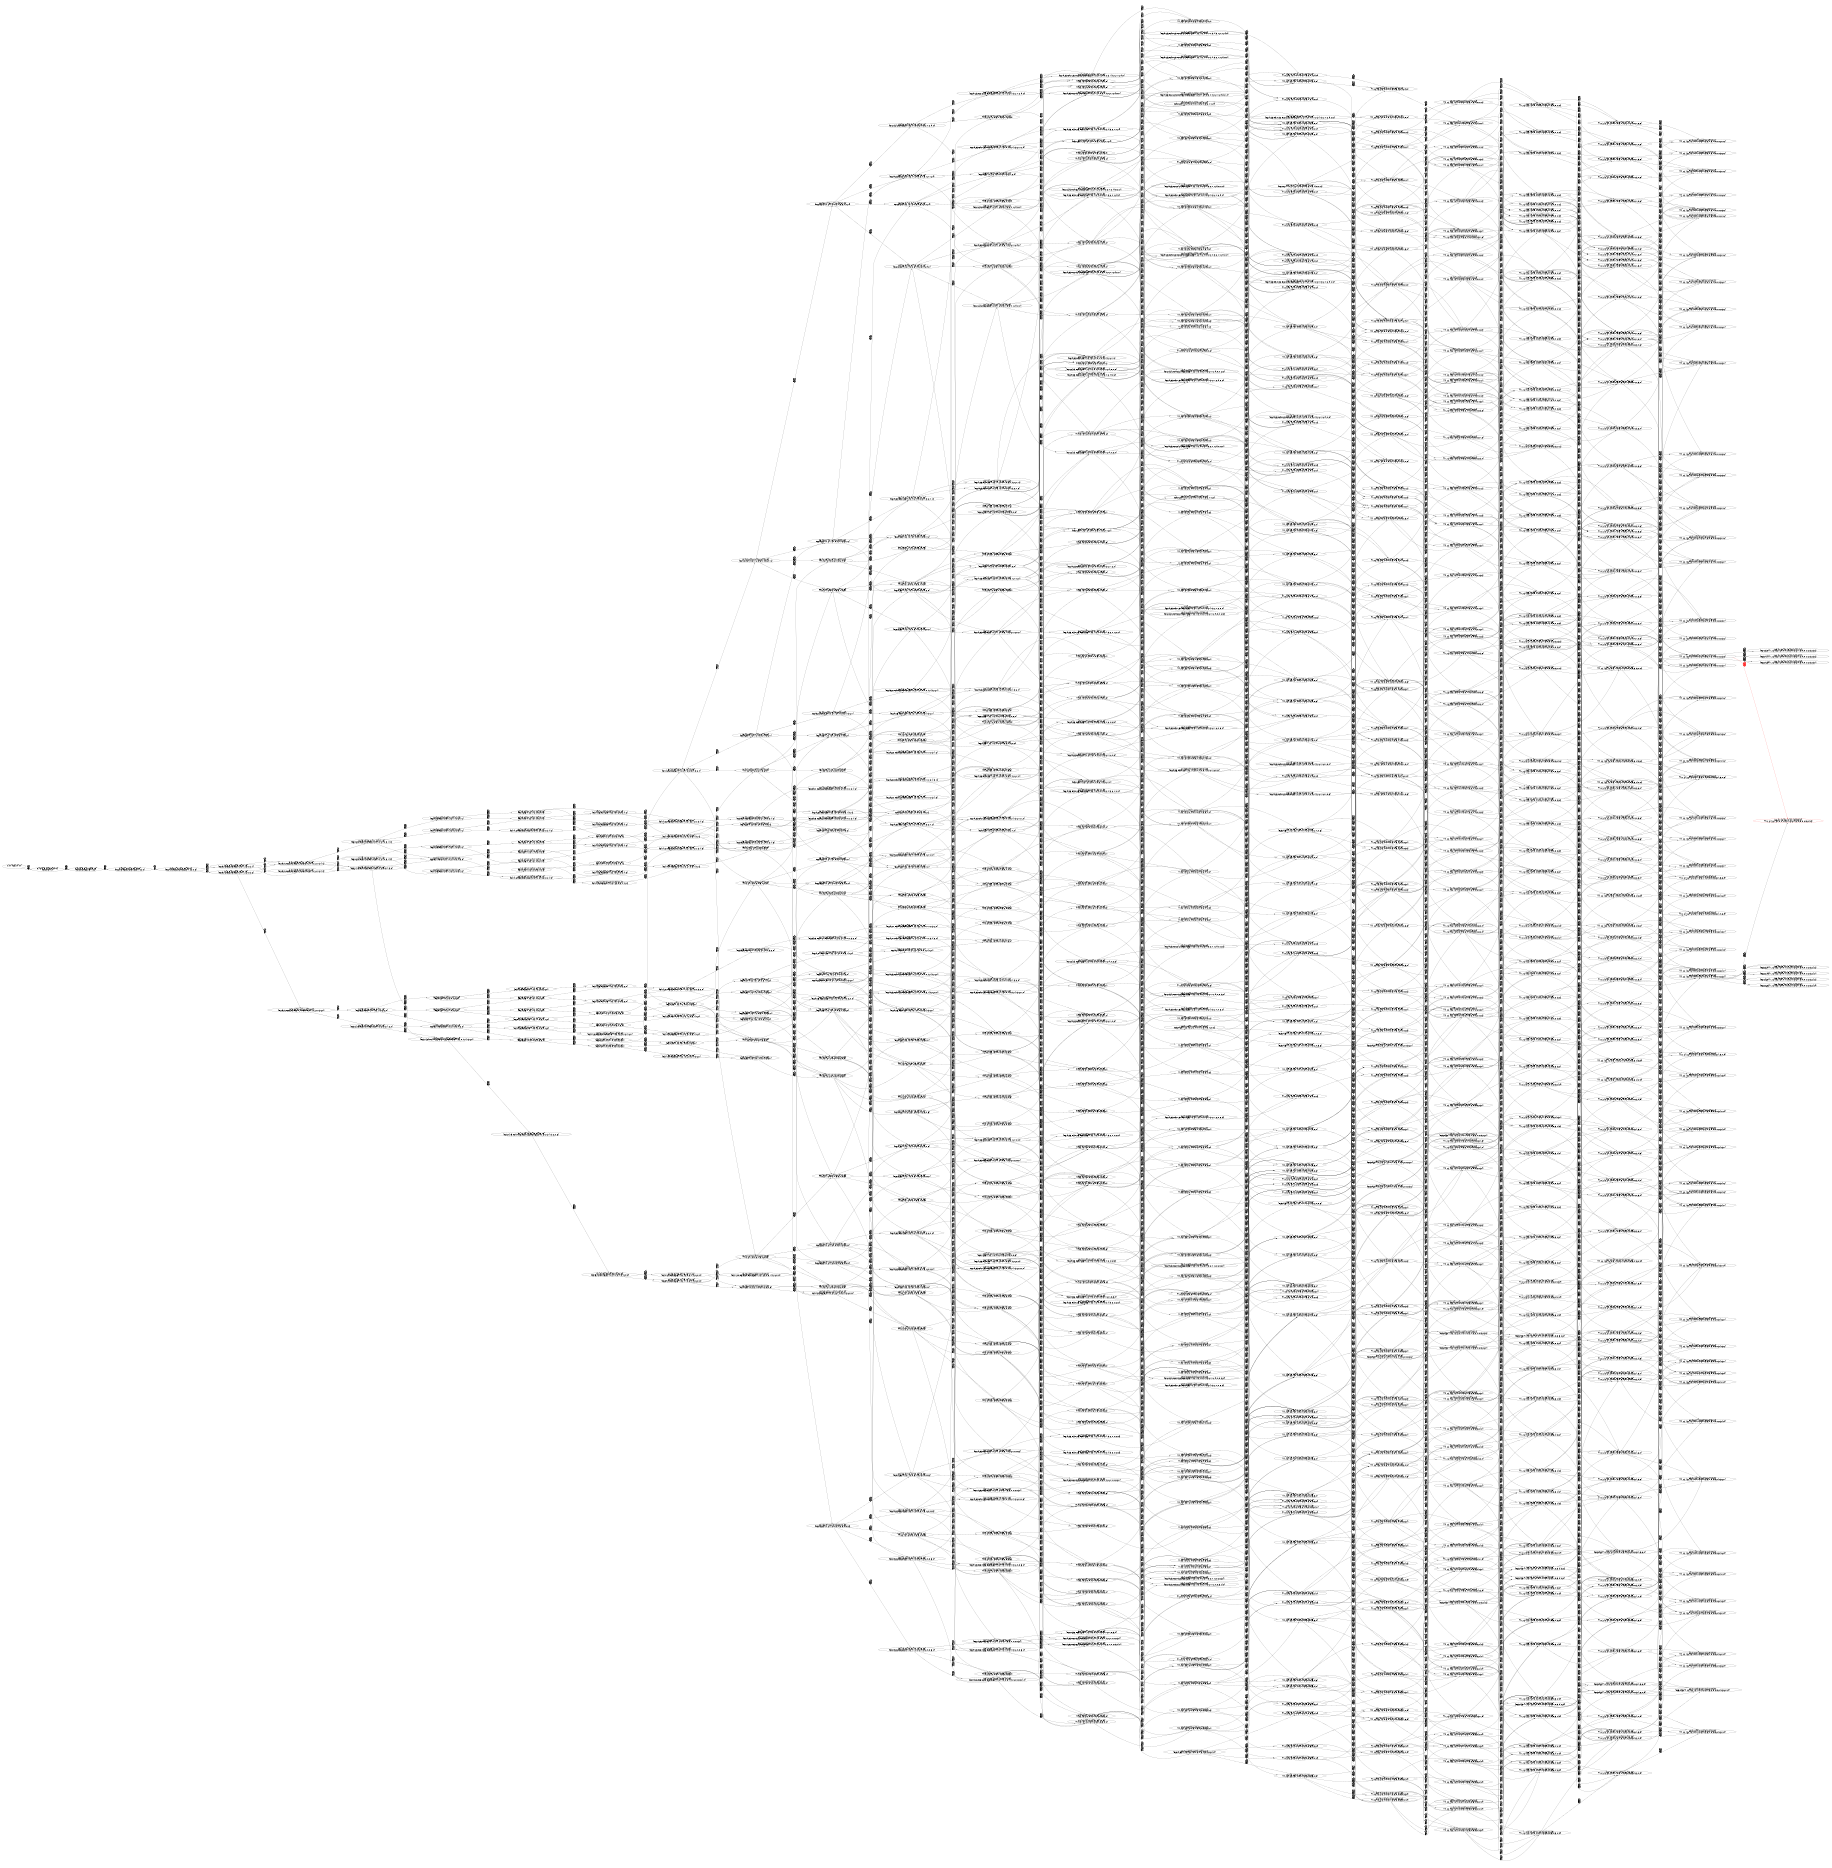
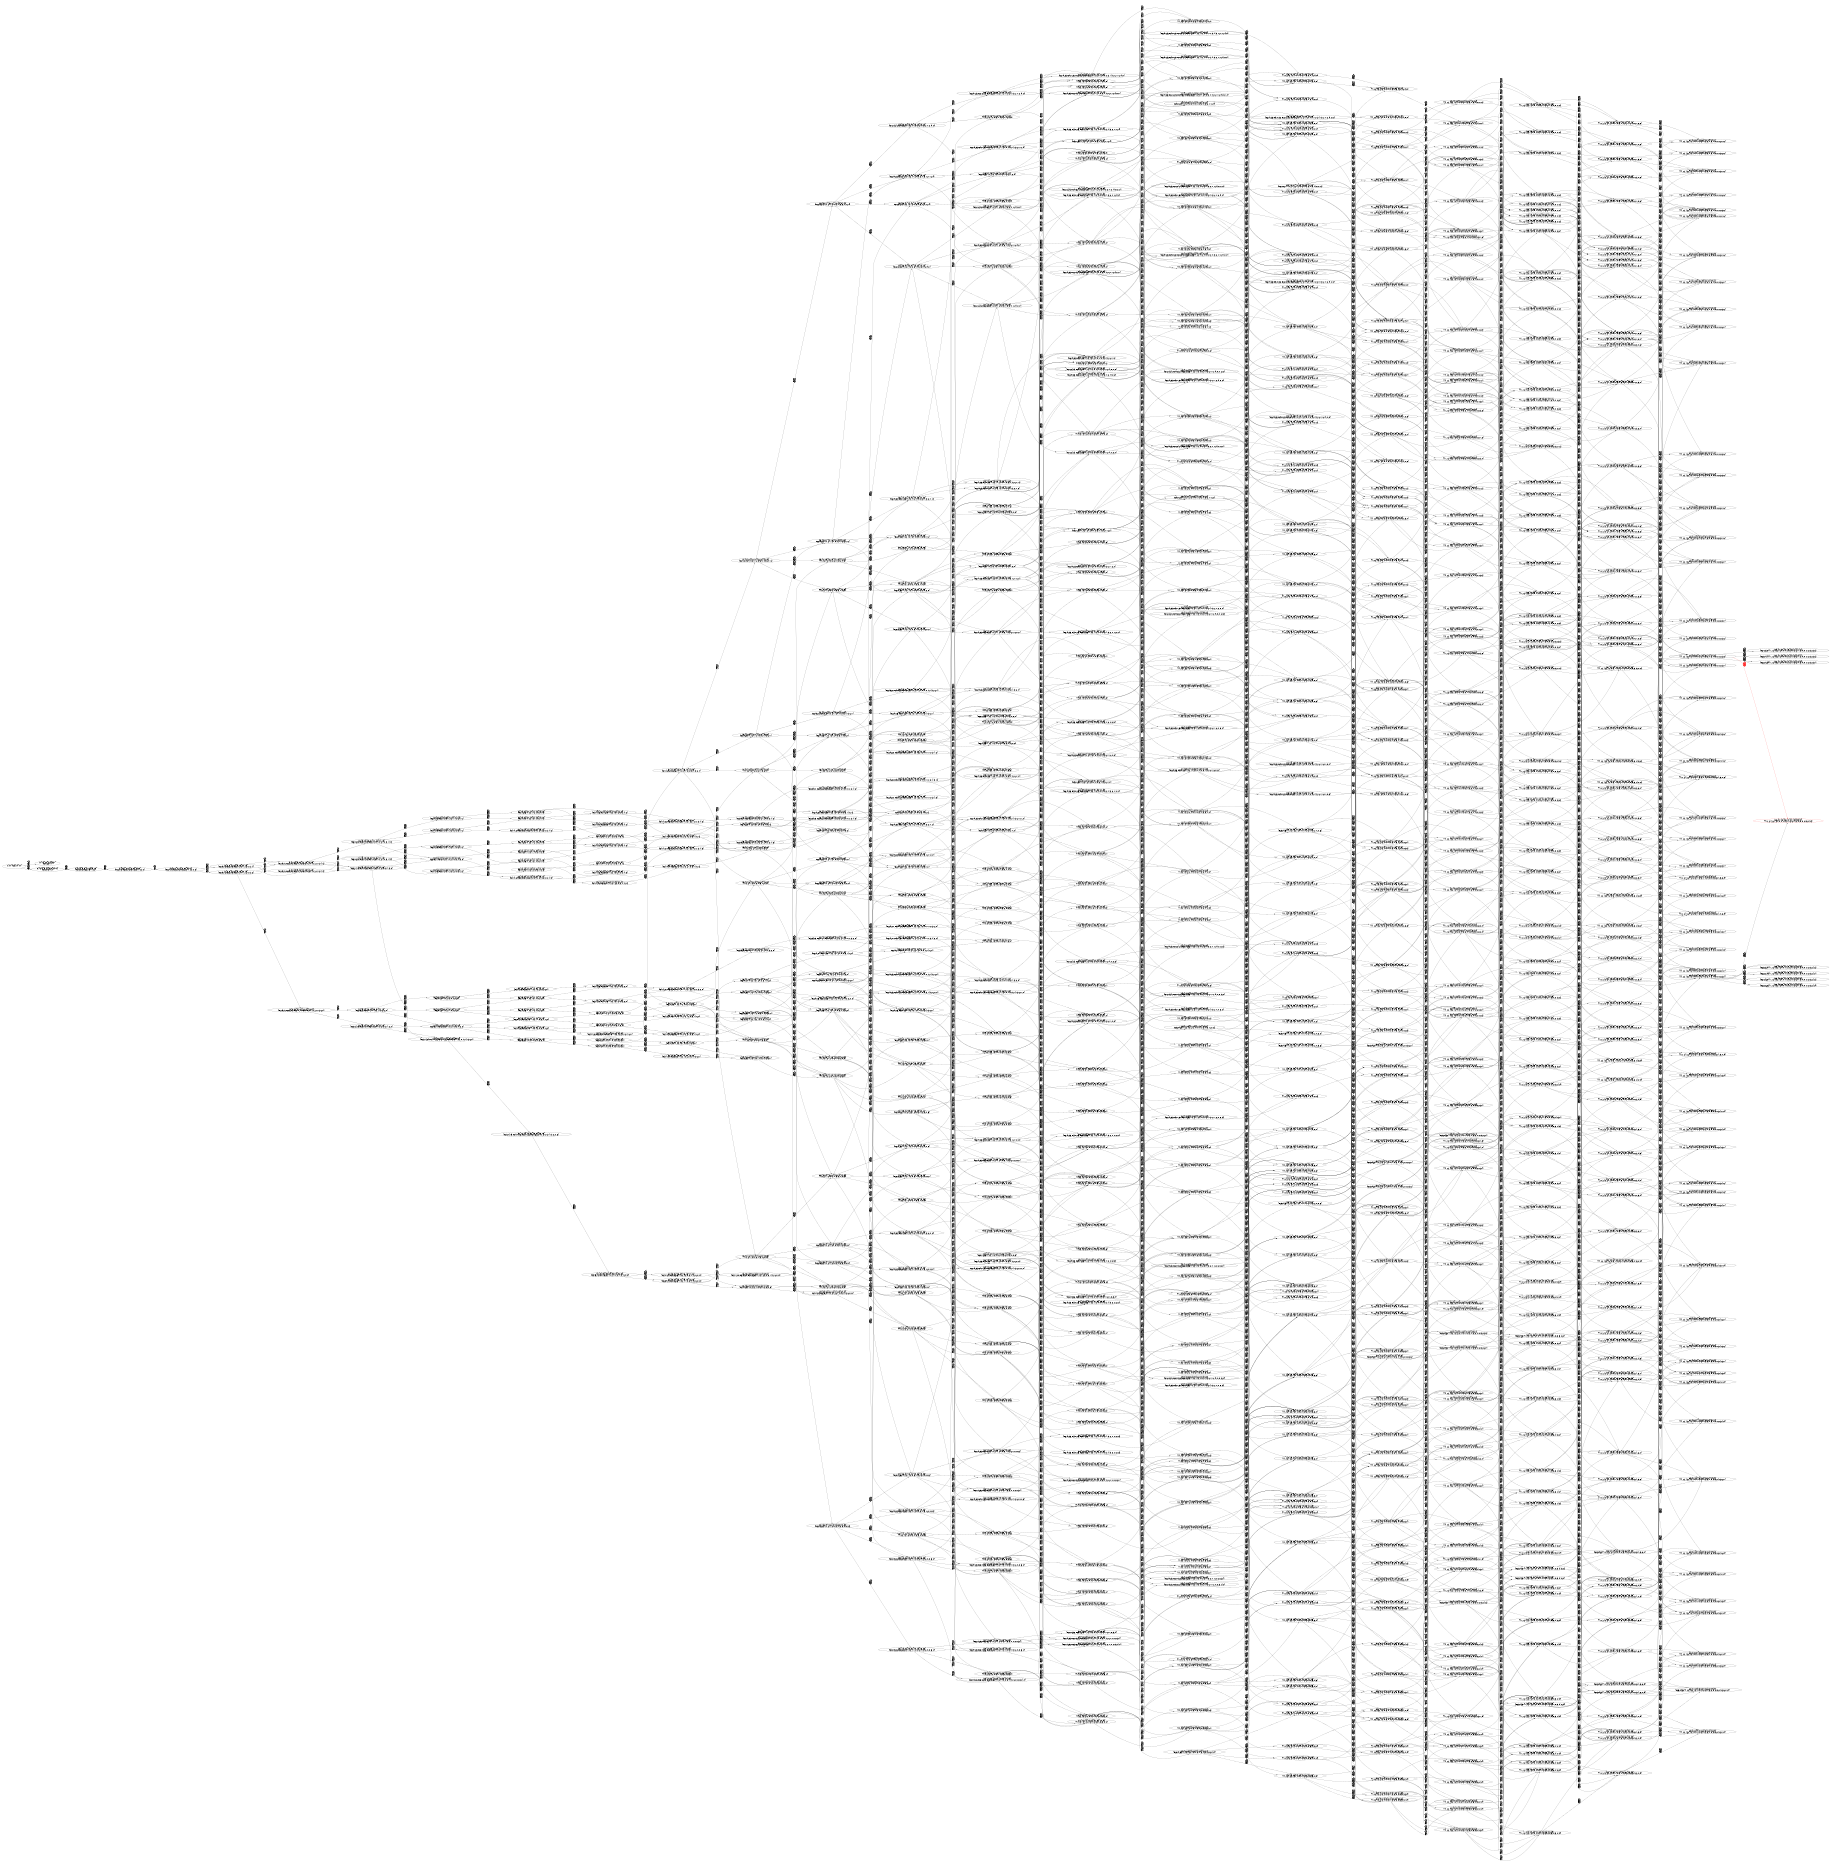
node "S1: [0, 0] [0, 0] [0, 0] [45, 57] {T0J0:45-57}{1}": added
